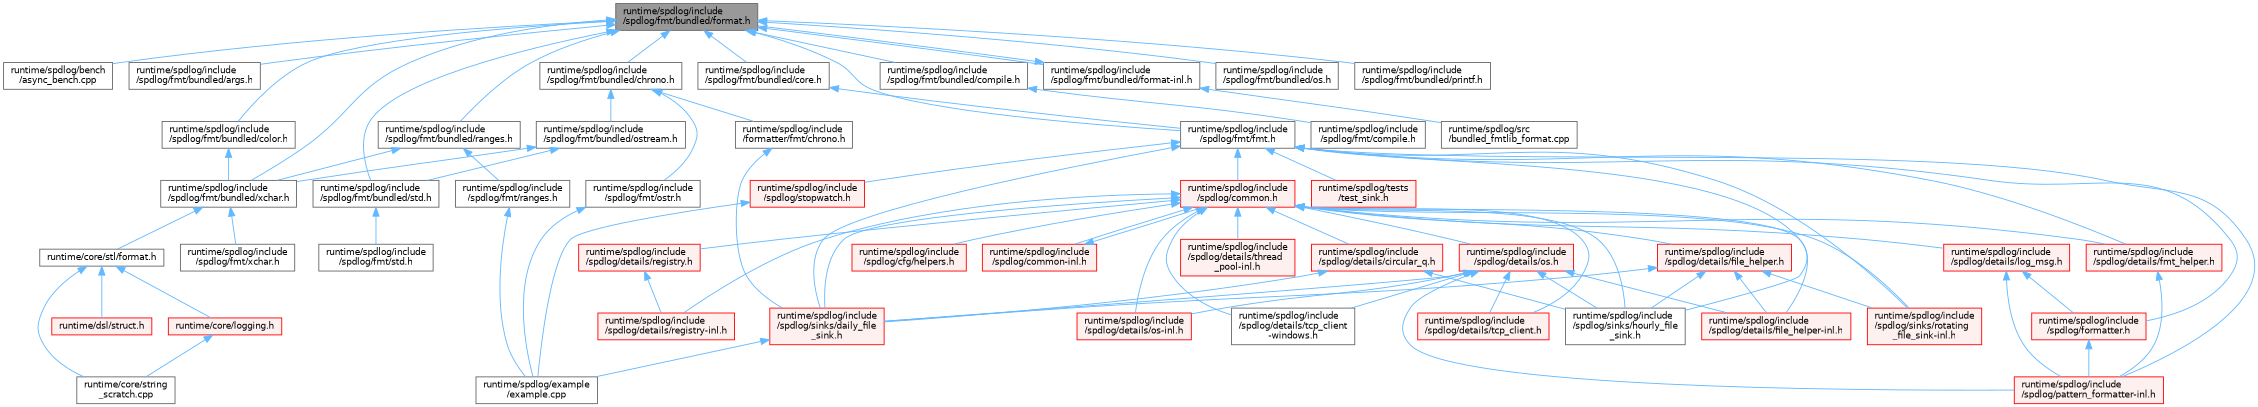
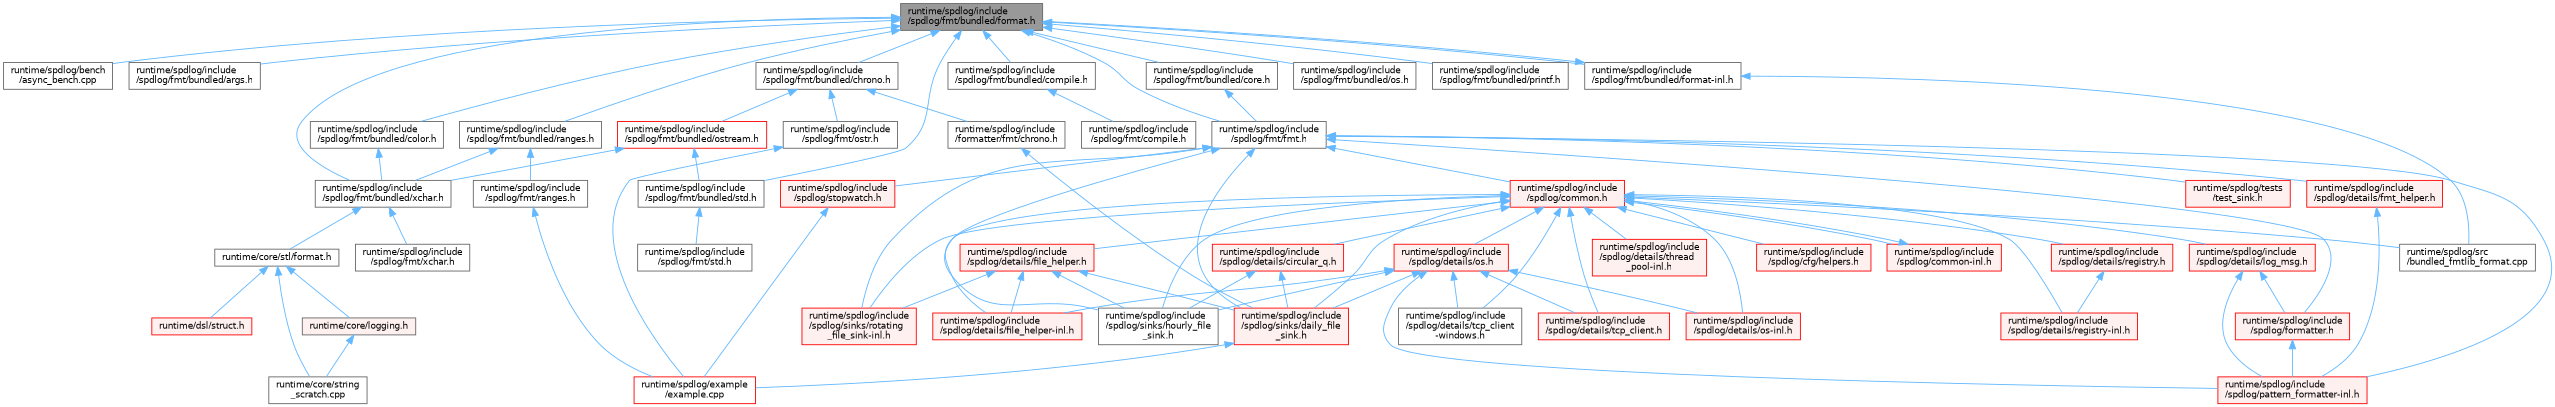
node "runtime/spdlog/include /spdlog/fmt/bundled/ostream.h": color grey40 -> red
edge "runtime/spdlog/include /spdlog/details/fmt_helper.h" -> "runtime/spdlog/include /spdlog/common.h": now "runtime/spdlog/src /bundled_fmtlib_format.cpp" -> "runtime/spdlog/include /spdlog/common.h"
node "runtime/core/logging.h": color red -> grey40
node "runtime/spdlog/example /example.cpp": color grey40 -> red
